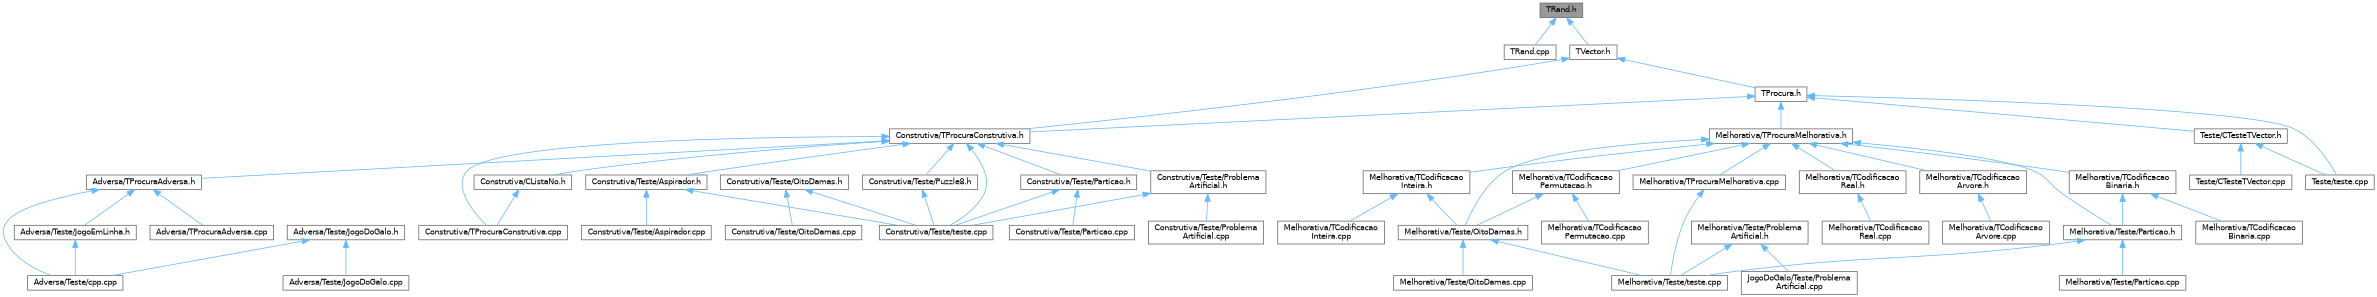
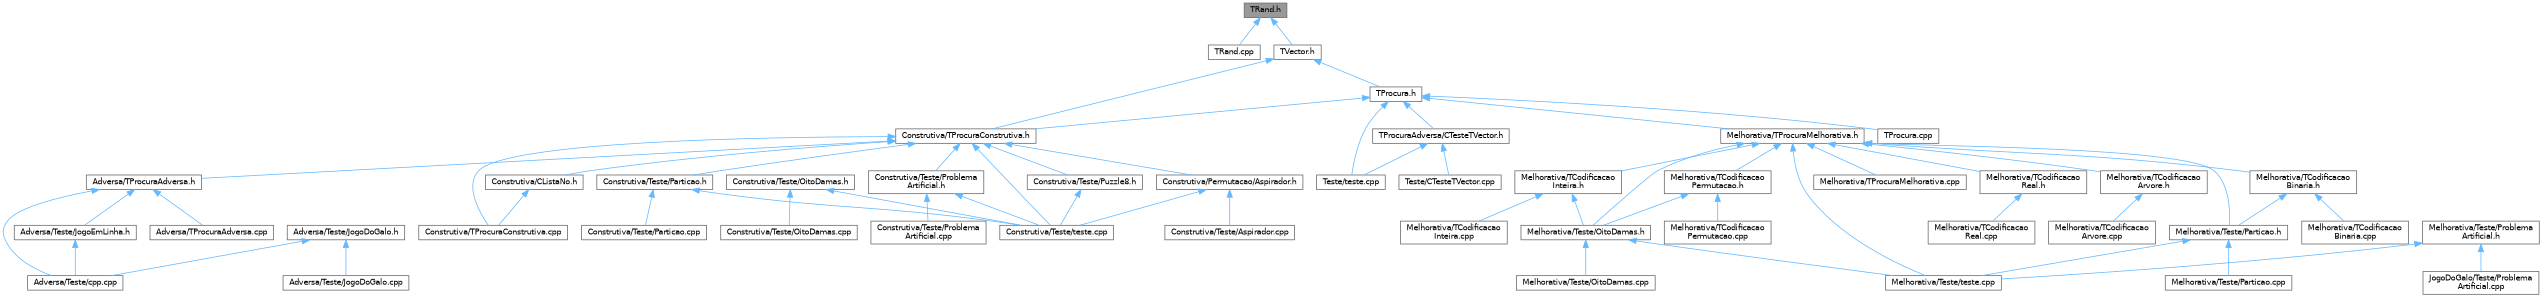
node "TProcura.cpp": added
node "Teste/CTesteTVector.h": label "Teste/CTesteTVector.h" -> "TProcuraAdversa/CTesteTVector.h"
node "Construtiva/Teste/Aspirador.h": label "Construtiva/Teste/Aspirador.h" -> "Construtiva/Permutacao/Aspirador.h"
edge "Melhorativa/Teste/teste.cpp" -> "Melhorativa/TProcuraMelhorativa.cpp": now "Melhorativa/Teste/teste.cpp" -> "Melhorativa/TProcuraMelhorativa.h"
